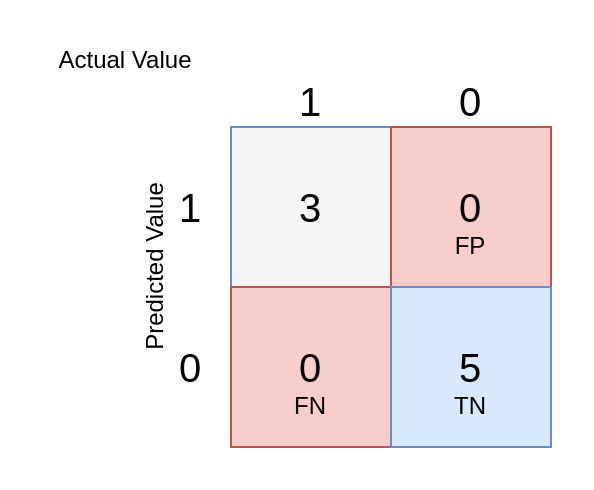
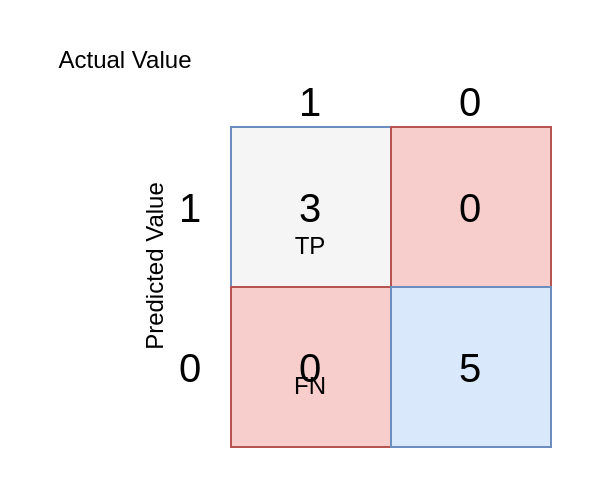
node "TP": added
node "FP": removed
node "FN": moved (311, 407) -> (311, 387)
node "TN": removed
